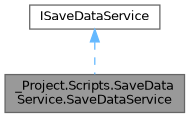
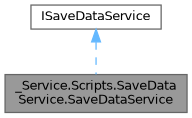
node "_Project.Scripts.SaveData Service.SaveDataService": label "_Project.Scripts.SaveData Service.SaveDataService" -> "_Service.Scripts.SaveData Service.SaveDataService"
